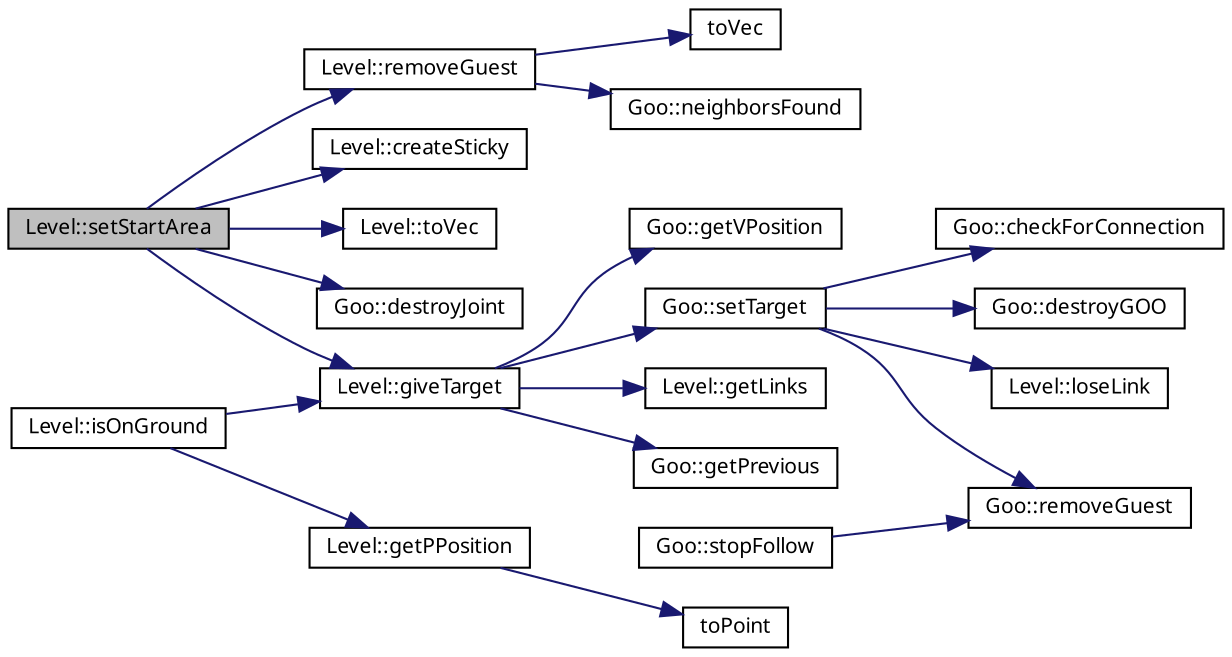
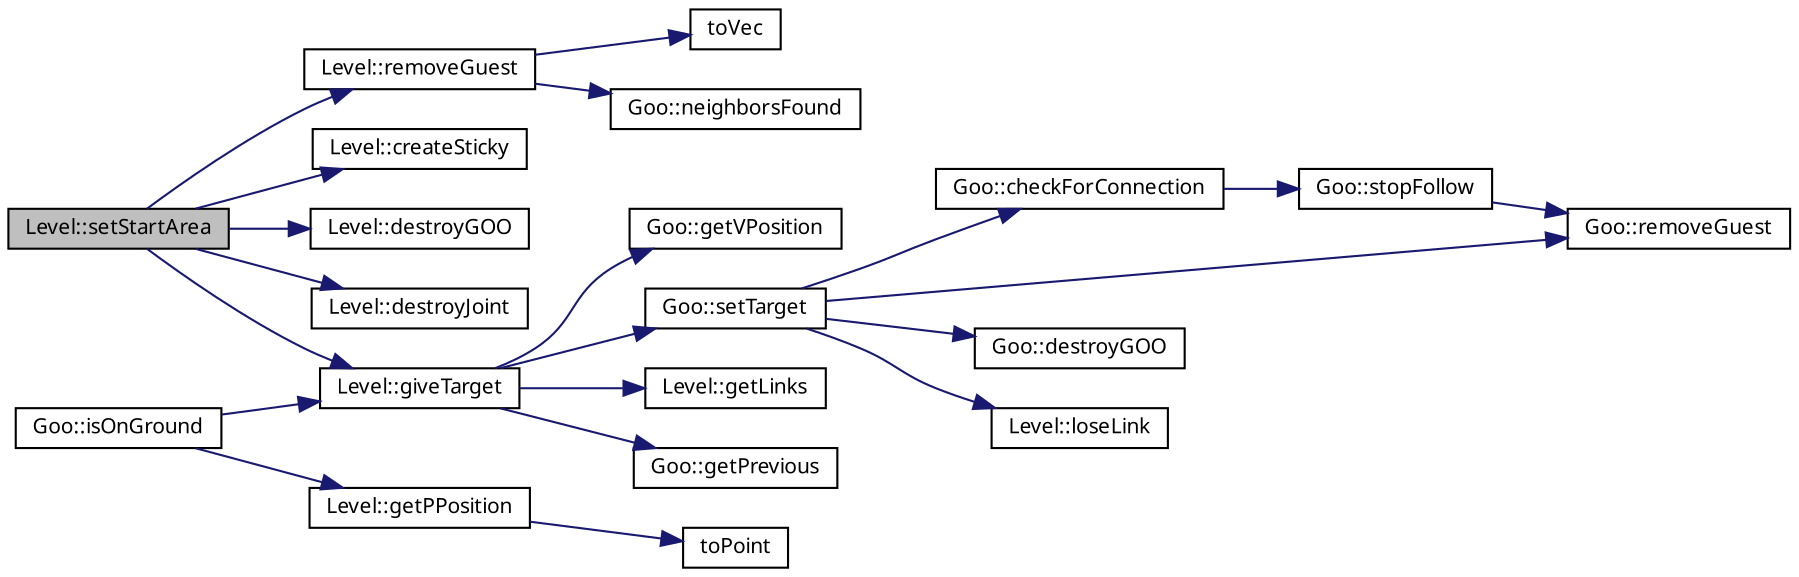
edge "Goo::checkForConnection" -> "Goo::stopFollow": added
node "Level::toVec": label "Level::toVec" -> "Level::destroyGOO"
node "Goo::destroyJoint": label "Goo::destroyJoint" -> "Level::destroyJoint"
node "Level::isOnGround": label "Level::isOnGround" -> "Goo::isOnGround"
